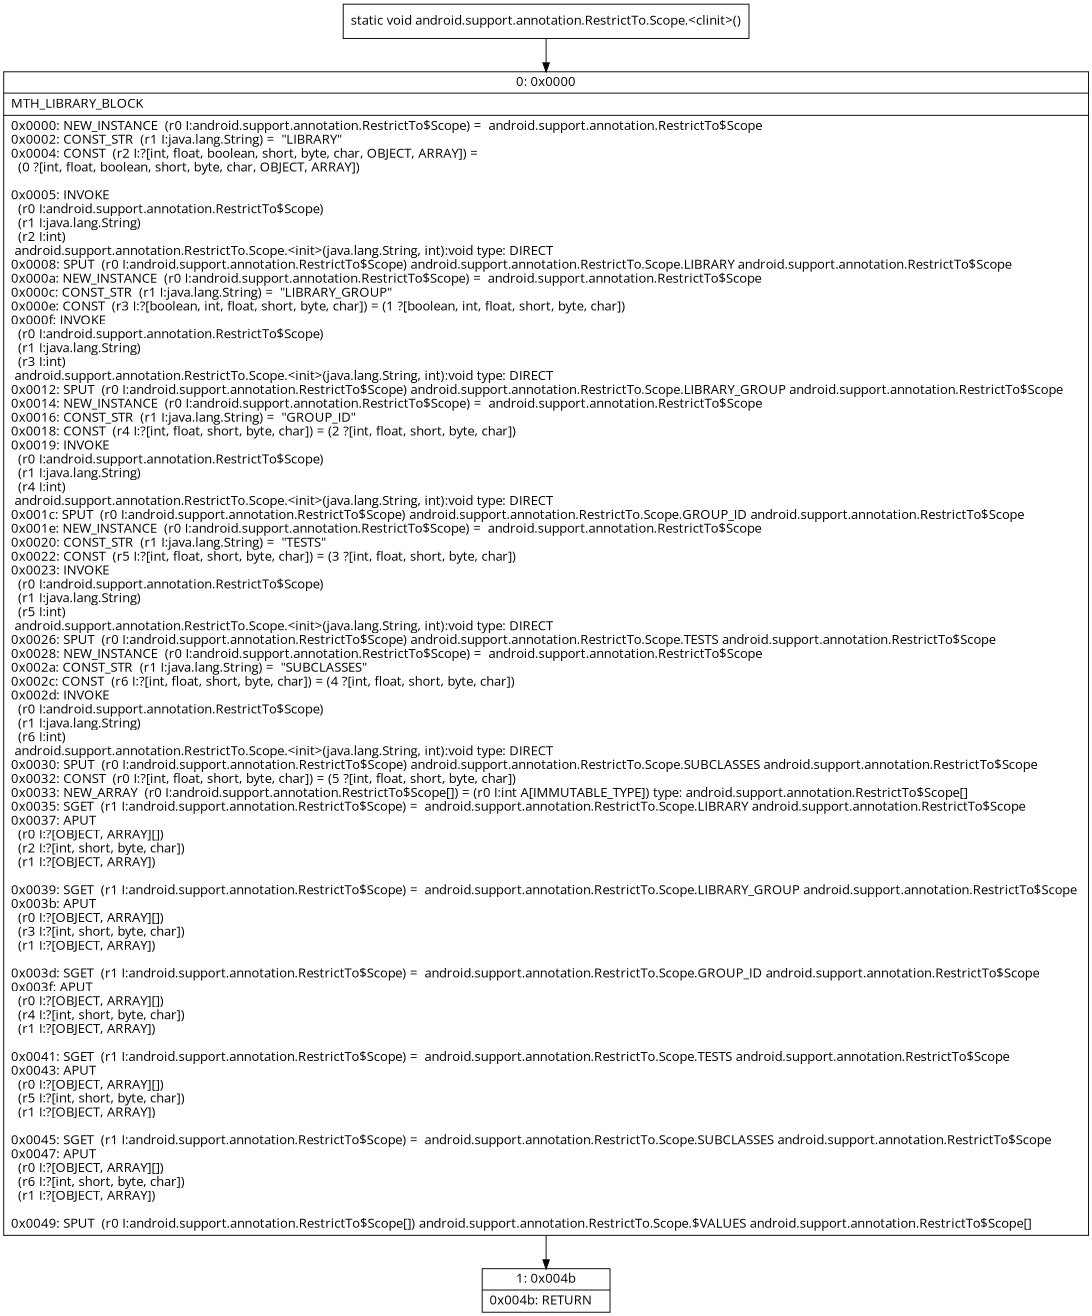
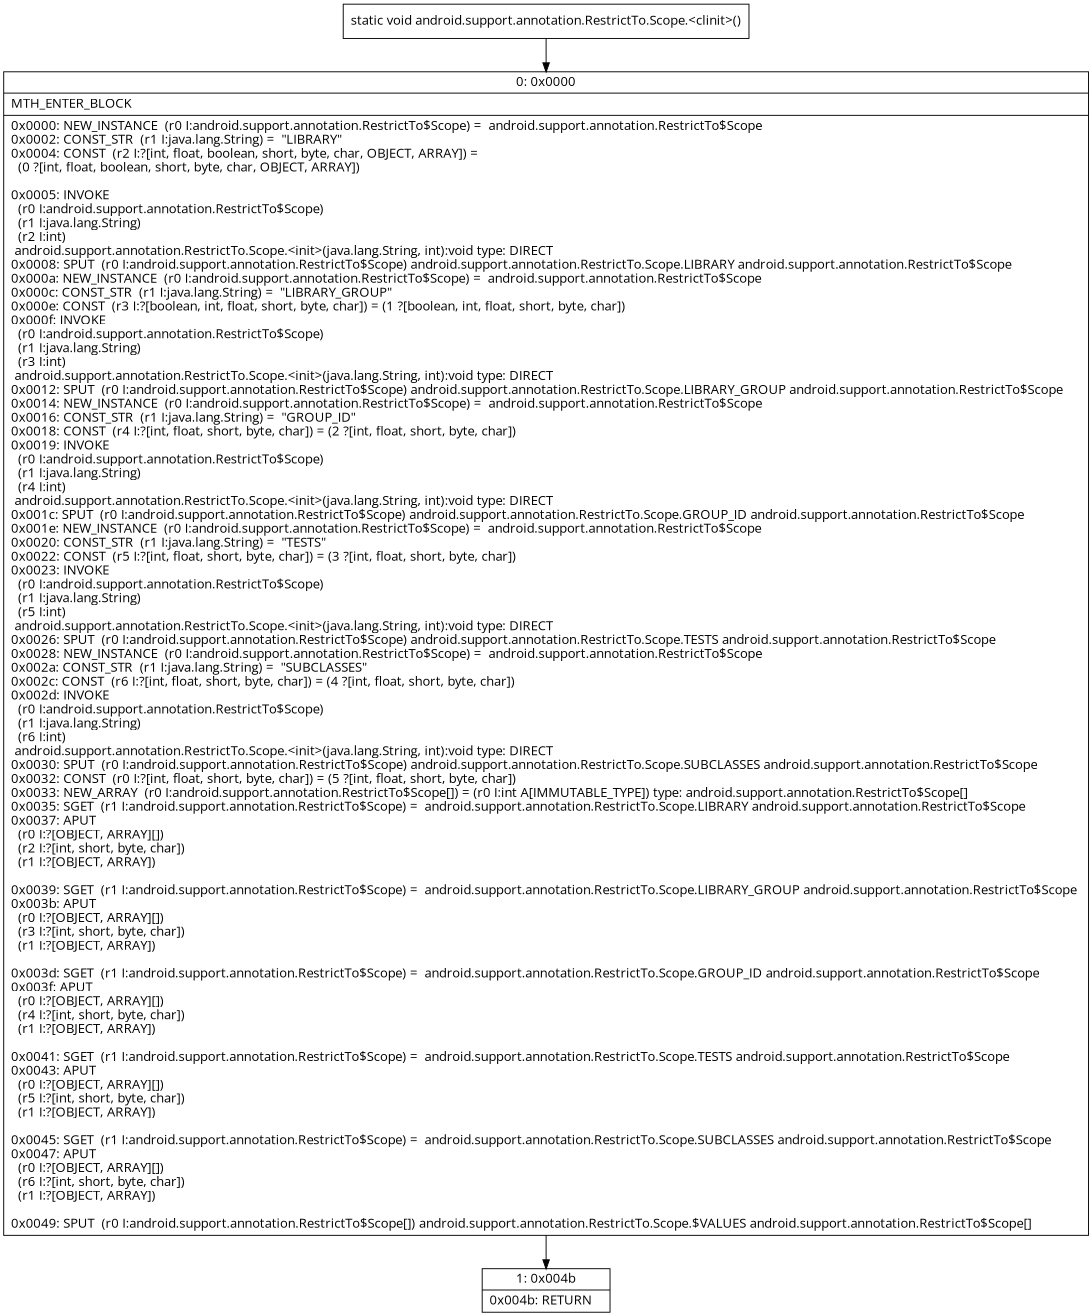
node "0: 0x0000": text "MTH_LIBRARY_BLOCK" -> "MTH_ENTER_BLOCK"
